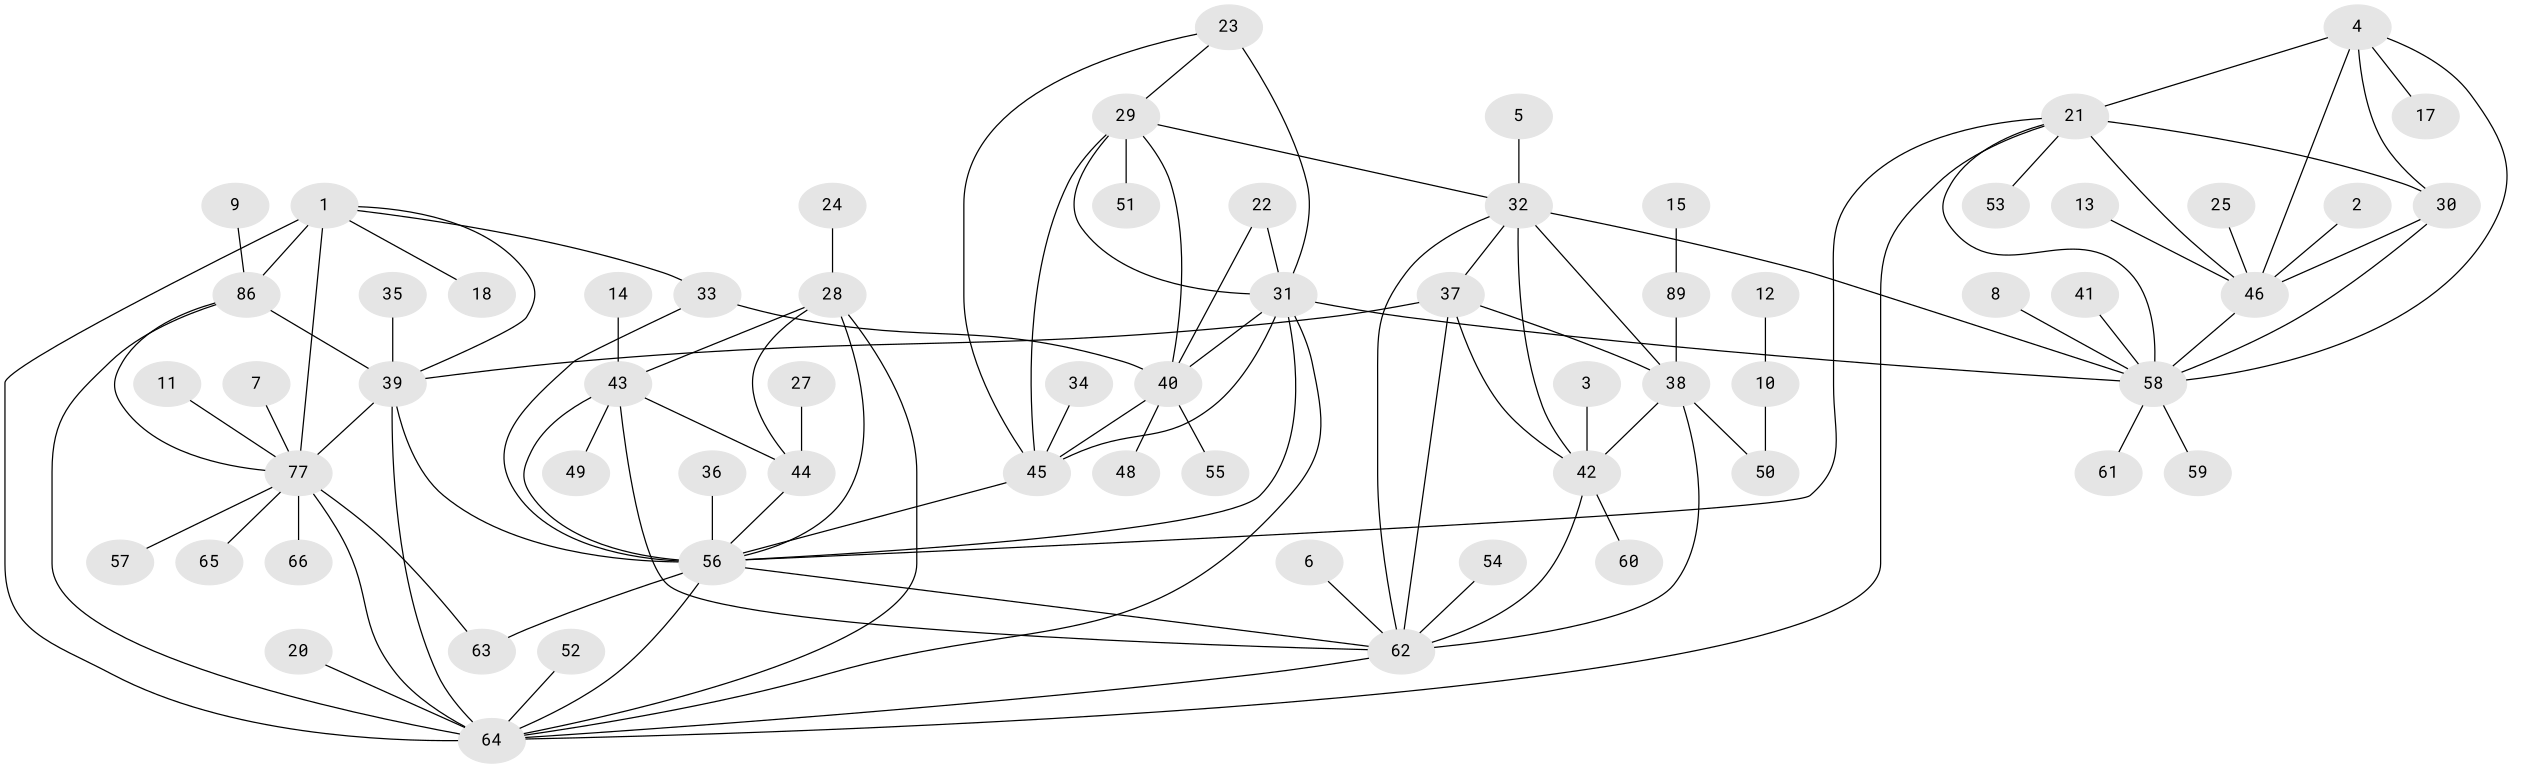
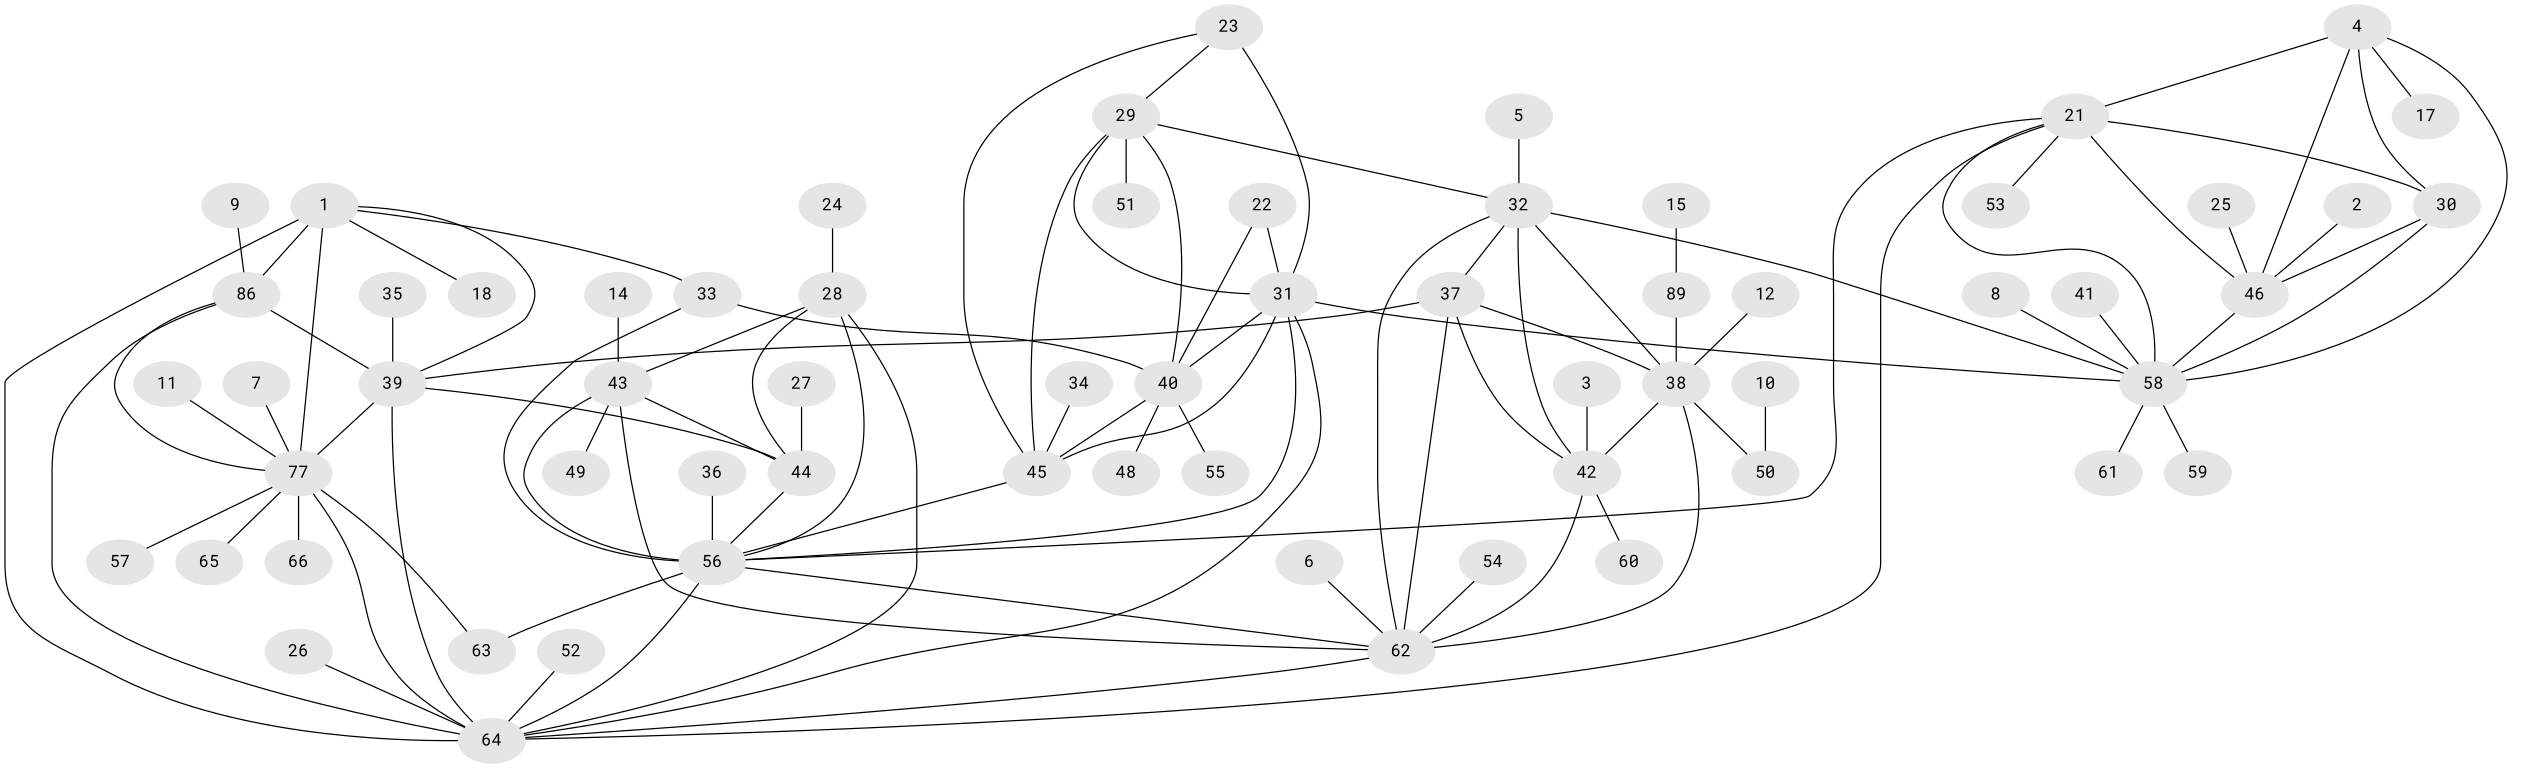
node "13": removed
edge "12" -- "10": now "12" -- "38"
edge "39" -- "56": now "39" -- "44"
node "20": label "20" -> "26"
